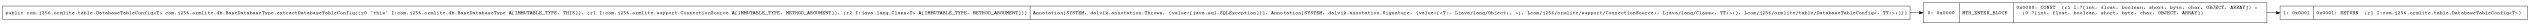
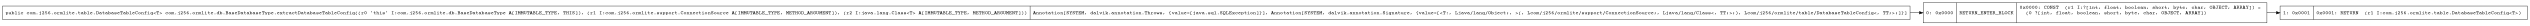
node "0: 0x0000": text "MTH_ENTER_BLOCK" -> "RETURN_ENTER_BLOCK"
